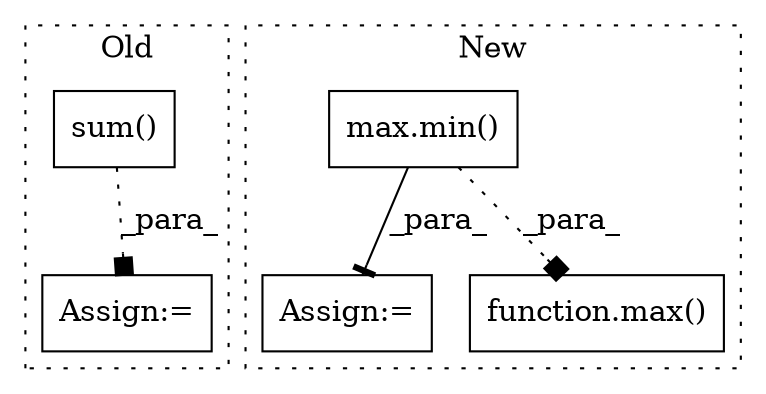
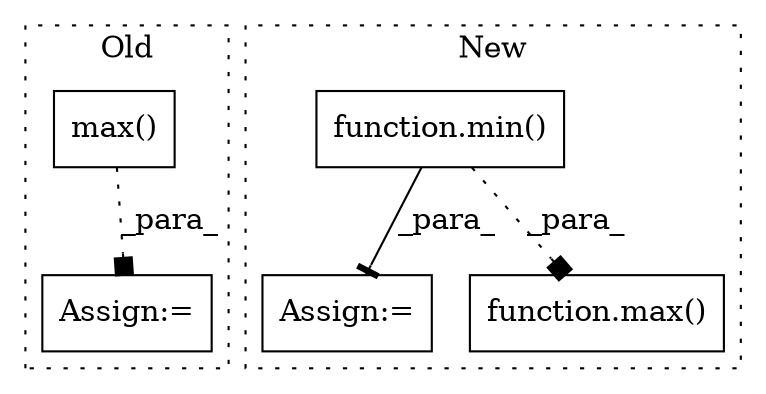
node "sum()": label "sum()" -> "max()"
node "max.min()": label "max.min()" -> "function.min()"
